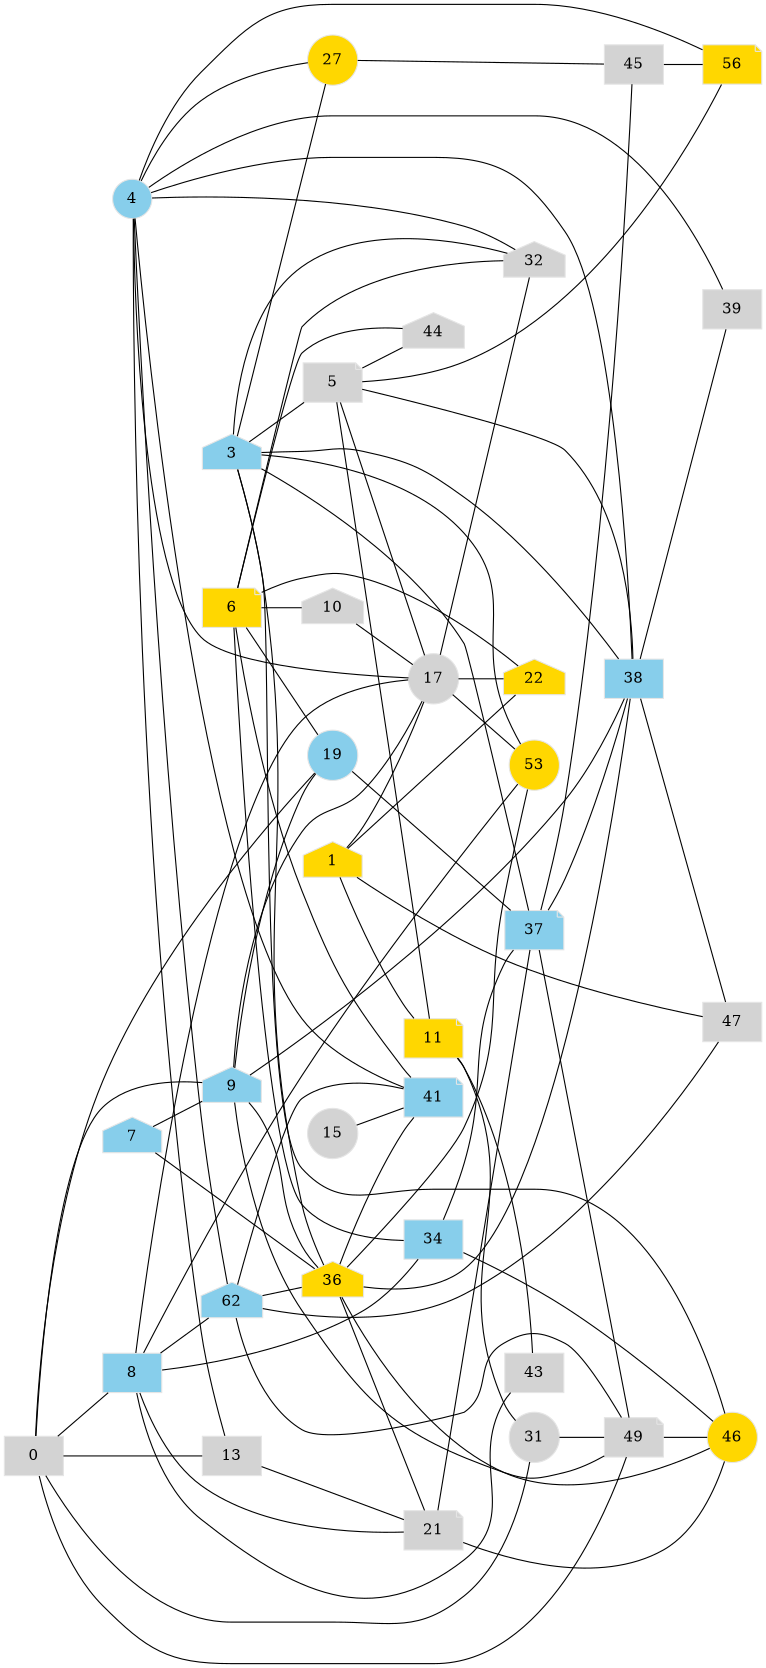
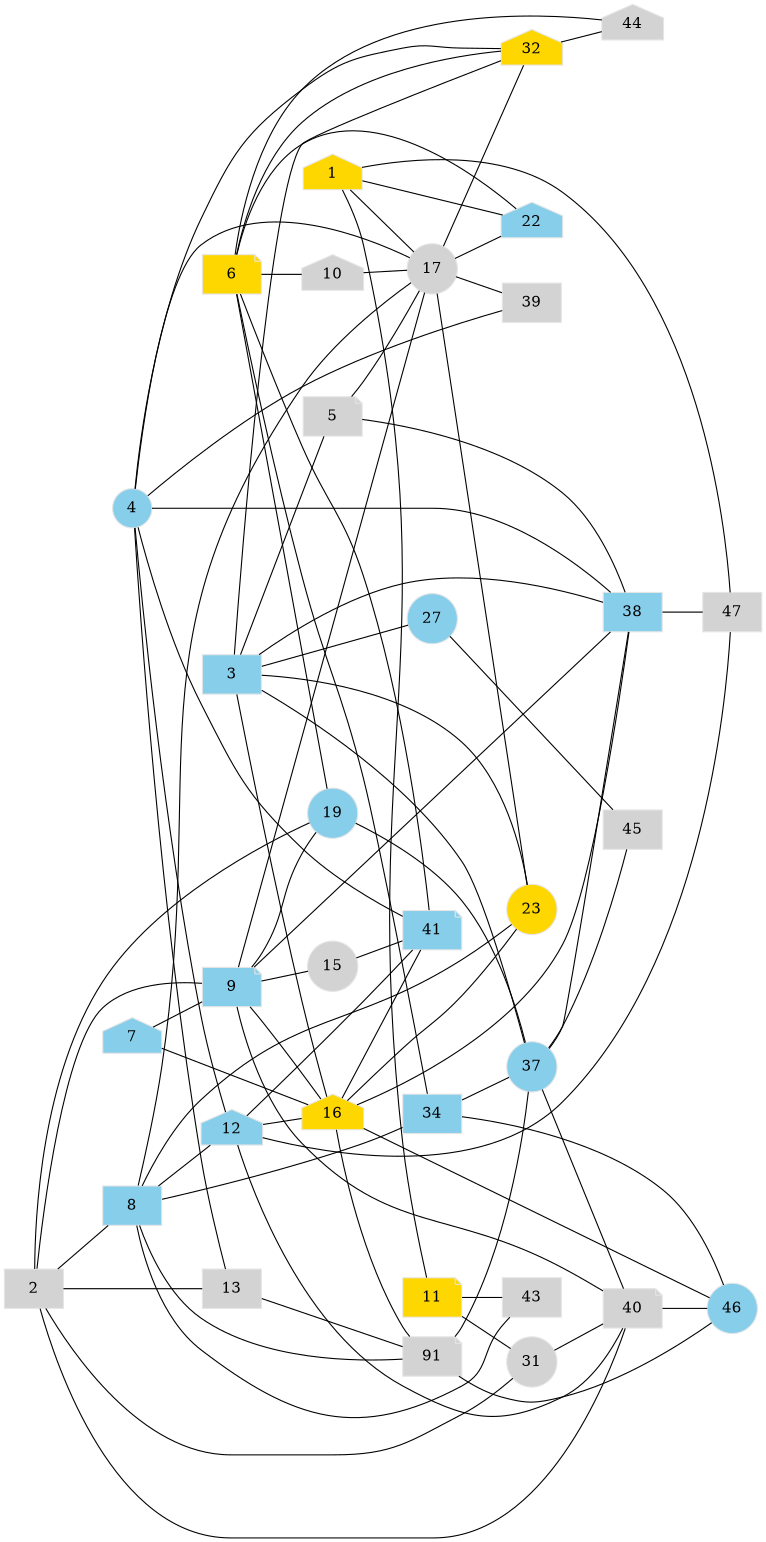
node "27": fillcolor gold -> skyblue
node "56": removed
edge "27" -- "4": removed
node "32": fillcolor lightgrey -> gold
edge "44" -- "5": now "44" -- "32"
node "3": shape house -> box
edge "39" -- "38": now "39" -- "17"
node "22": fillcolor gold -> skyblue
edge "5" -- "11": removed
node "53": label "53" -> "23"
node "37": shape note -> circle
edge "15" -- "9": added
node "9": shape house -> note
edge "3" -- "46": removed
node "36": label "36" -> "16"
node "62": label "62" -> "12"
node "49": label "49" -> "40"
node "46": fillcolor gold -> skyblue
node "0": label "0" -> "2"
node "21": label "21" -> "91"
